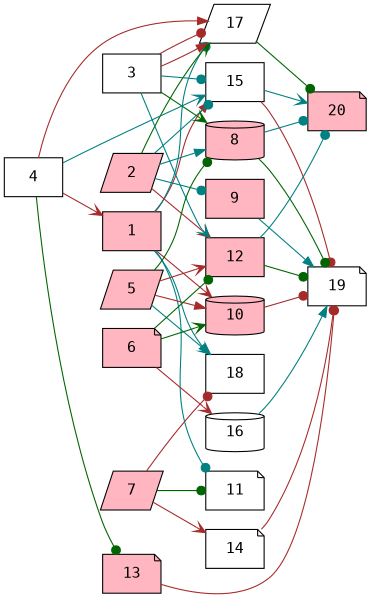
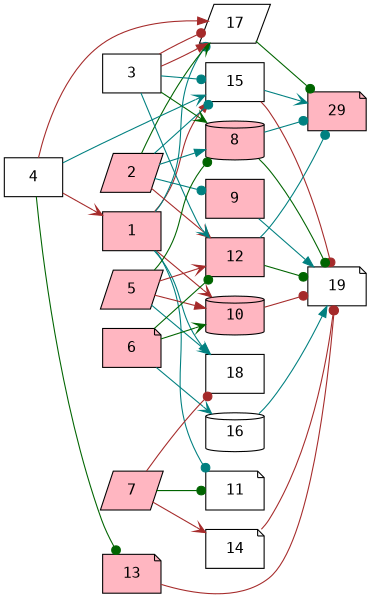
node "20": label "20" -> "29"
edge "6" -> "16": color brown -> teal
